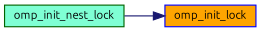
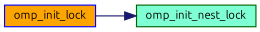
edge "omp_init_nest_lock" -> "omp_init_lock": reversed
